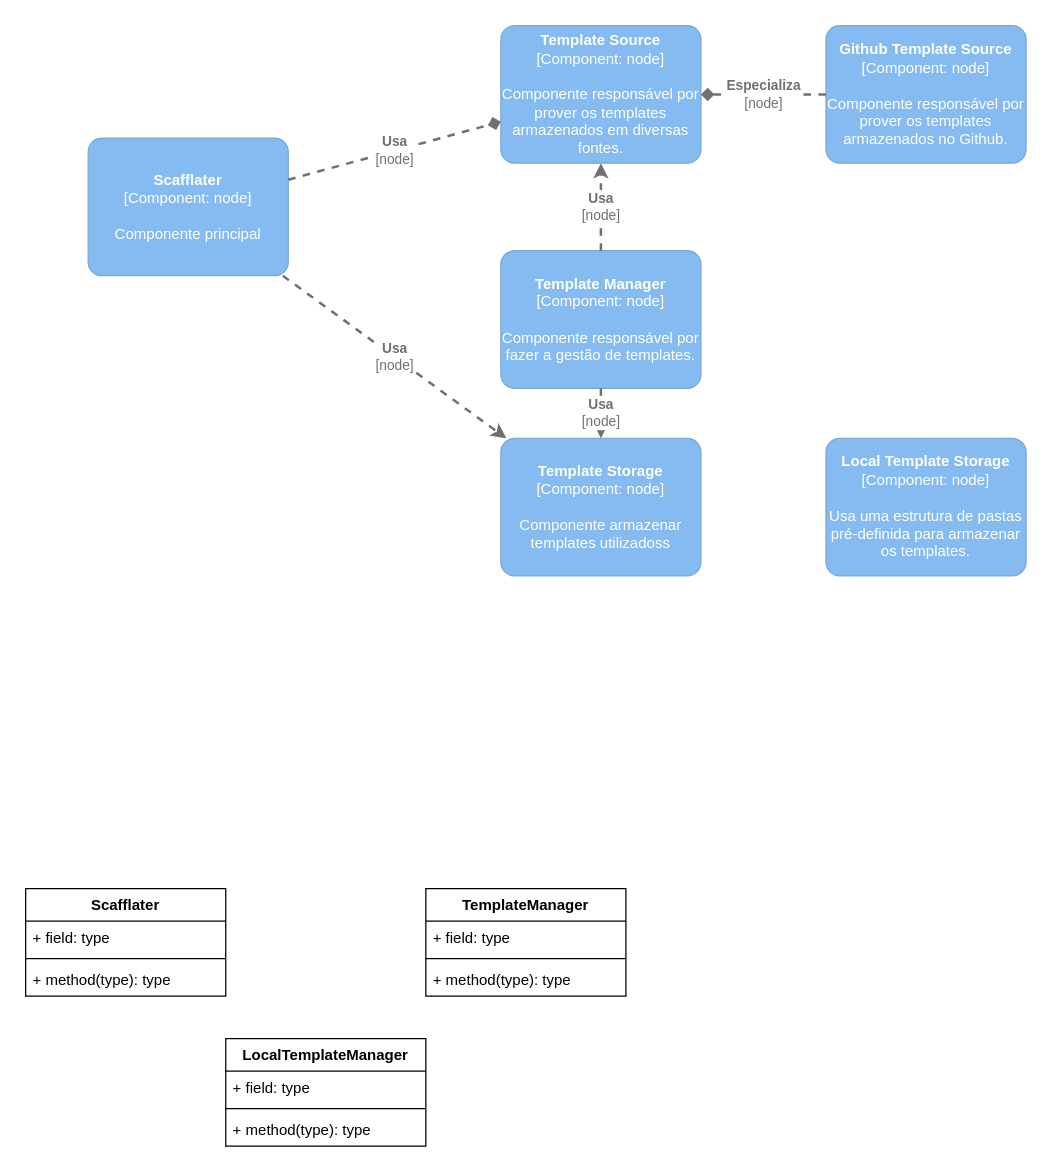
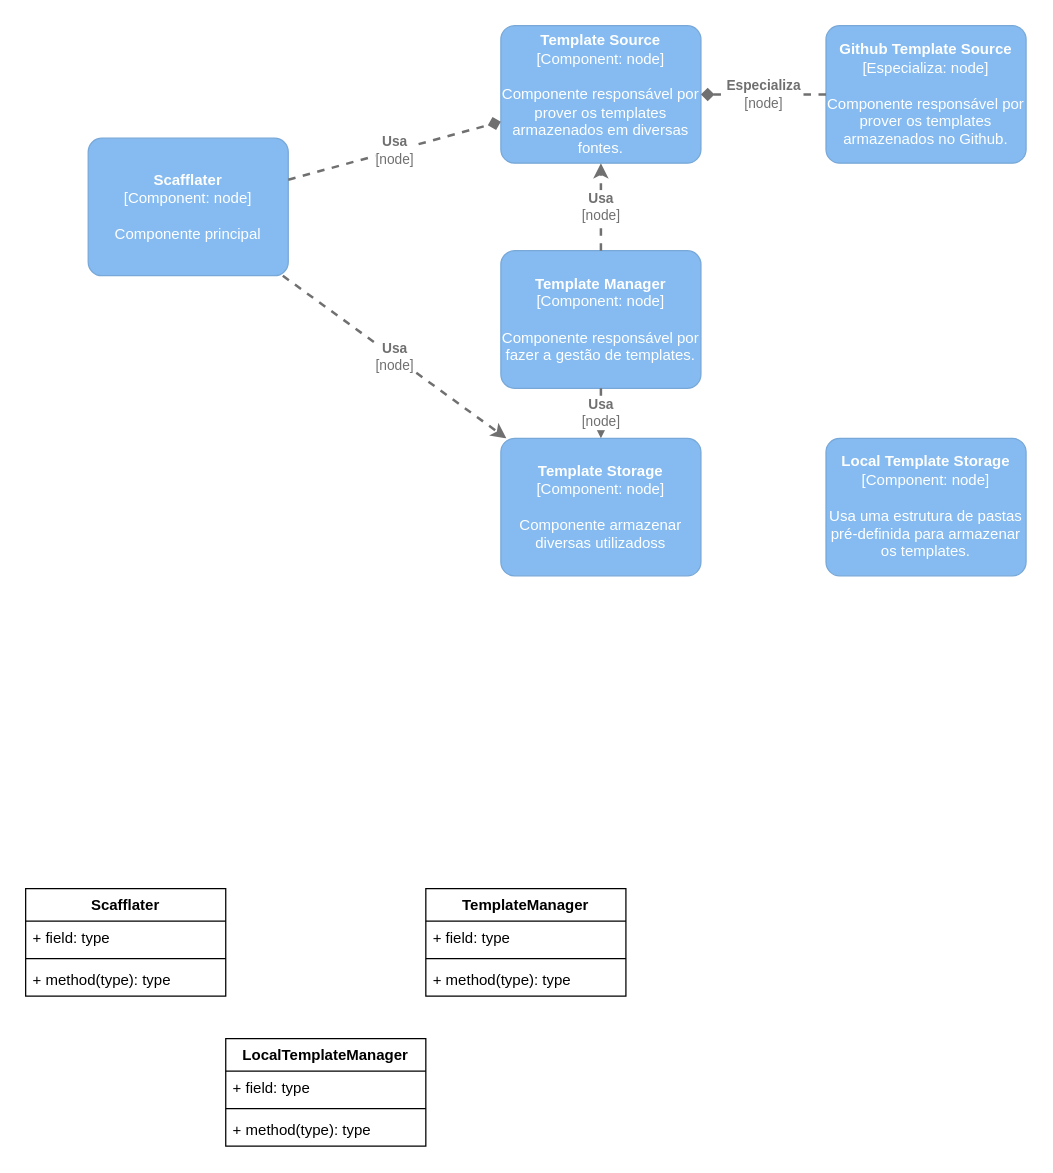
node "Github Template Source [Component: node] Componente responsável por prover os templates armazenados no Github.": label "Github Template Source [Component: node] Componente responsável por prover os templates armazenados no Github." -> "Github Template Source [Especializa: node] Componente responsável por prover os templates armazenados no Github."
node "Template Storage [Component: node] Componente armazenar templates utilizadoss": label "Template Storage [Component: node] Componente armazenar templates utilizadoss" -> "Template Storage [Component: node] Componente armazenar diversas utilizadoss"
